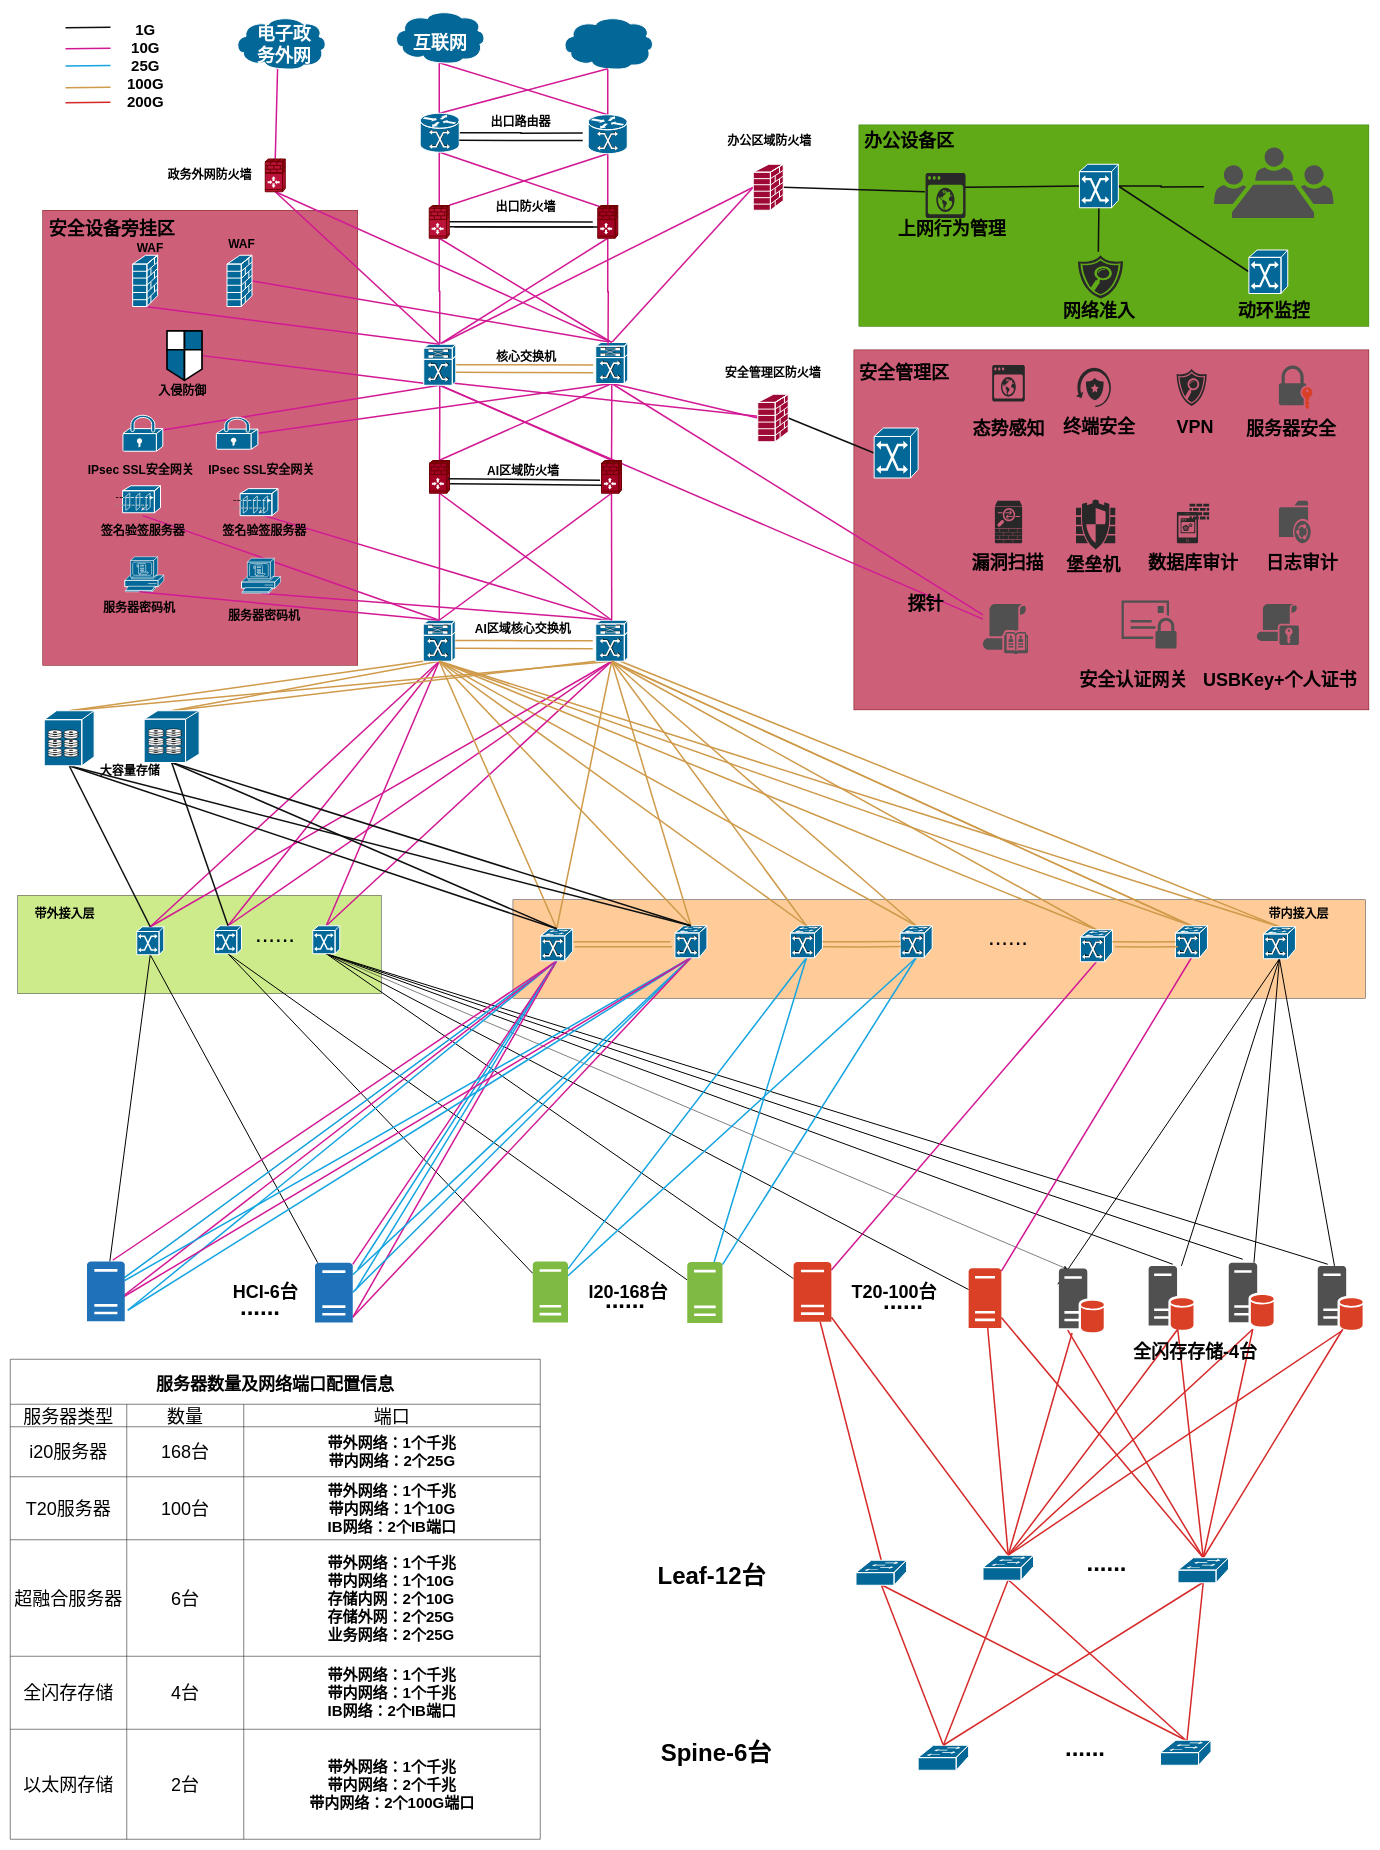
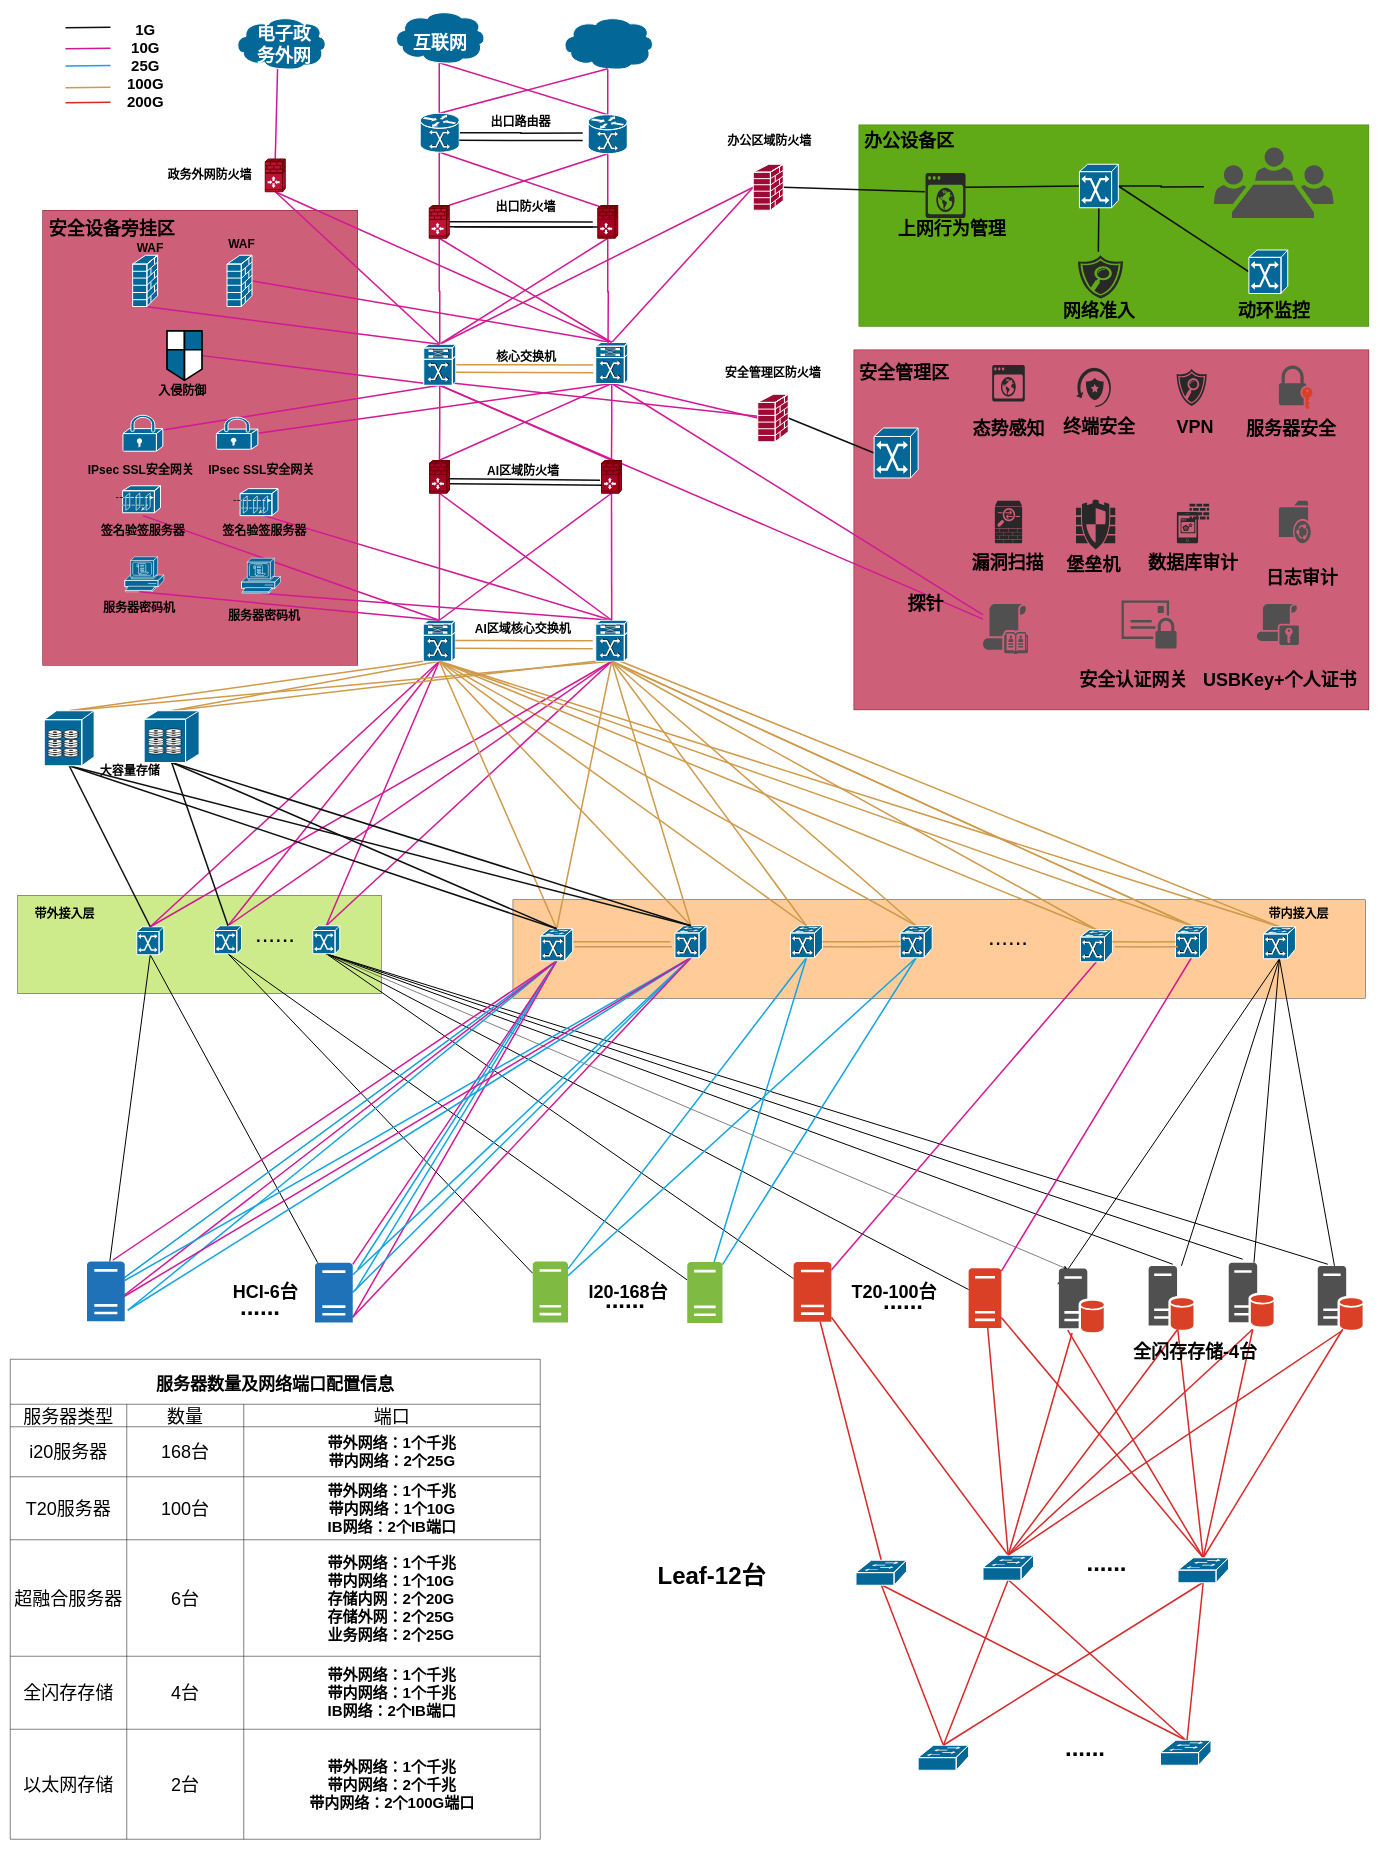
node "日志审计": moved (1302, 563) -> (1302, 578)
node "带外网络：1个千兆 带内网络：1个10G 存储内网：2个10G 存储外网：2个25G 业务网络：2个25G": label "带外网络：1个千兆 带内网络：1个10G 存储内网：2个10G 存储外网：2个25G 业务网络：2个25G" -> "带外网络：1个千兆 带内网络：1个10G 存储内网：2个20G 存储外网：2个25G 业务网络：2个25G"
node "Spine-6台": removed
